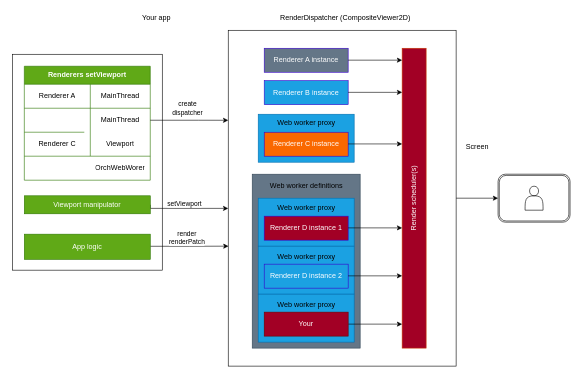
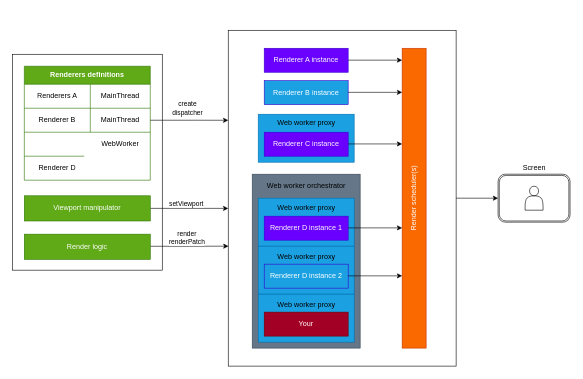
node "Your app": removed
node "RenderDispatcher (CompositeViewer2D)": removed
node "Renderer A instance": fillcolor #647687 -> #6a00ff
node "Renderers setViewport": label "Renderers setViewport" -> "Renderers definitions"
node "Renderer A": label "Renderer A" -> "Renderers A"
node "Renderer B": added
node "Renderer C": removed
node "Viewport": label "Viewport" -> "WebWorker"
node "Renderer C instance": fillcolor #fa6800 -> #6a00ff
node "Screen": moved (477, 147) -> (534, 168)
node "Renderer D": added
node "OrchWebWorer": removed
node "Web worker definitions": label "Web worker definitions" -> "Web worker orchestrator"
node "Render scheduler(s)": fillcolor #a20025 -> #fa6800
node "Viewport manipulator": size 126x18 -> 126x25
node "Renderer D instance 1": fillcolor #a20025 -> #6a00ff
node "App logic": label "App logic" -> "Render logic"
edge "Your" -> "Render scheduler(s)": removed
